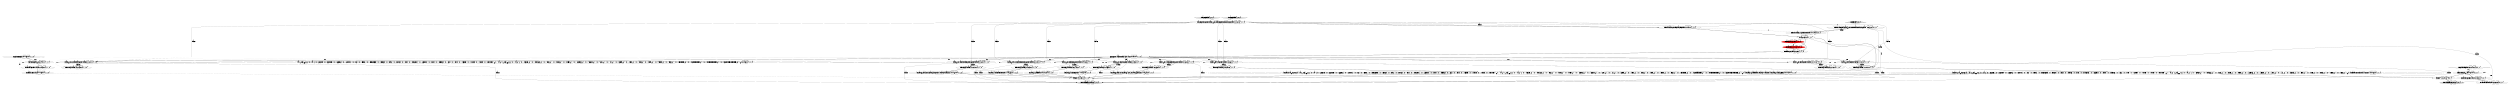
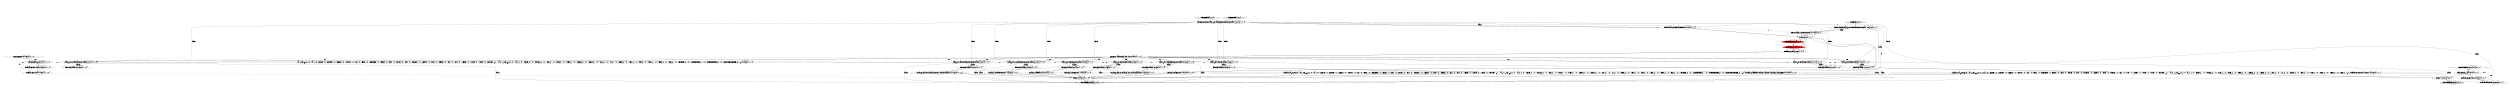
node "{setState(573)extractExpression()}@@@19@@@['1', '1', '0']": added
